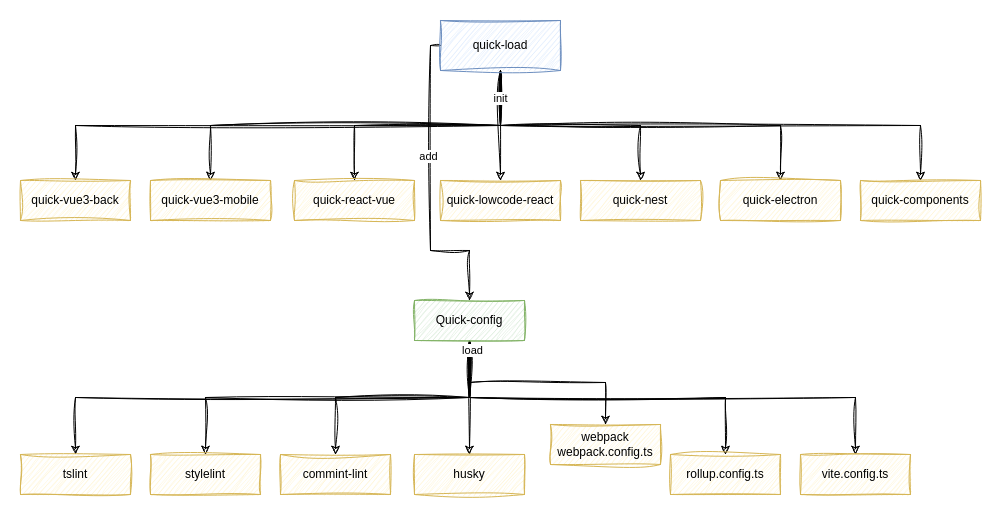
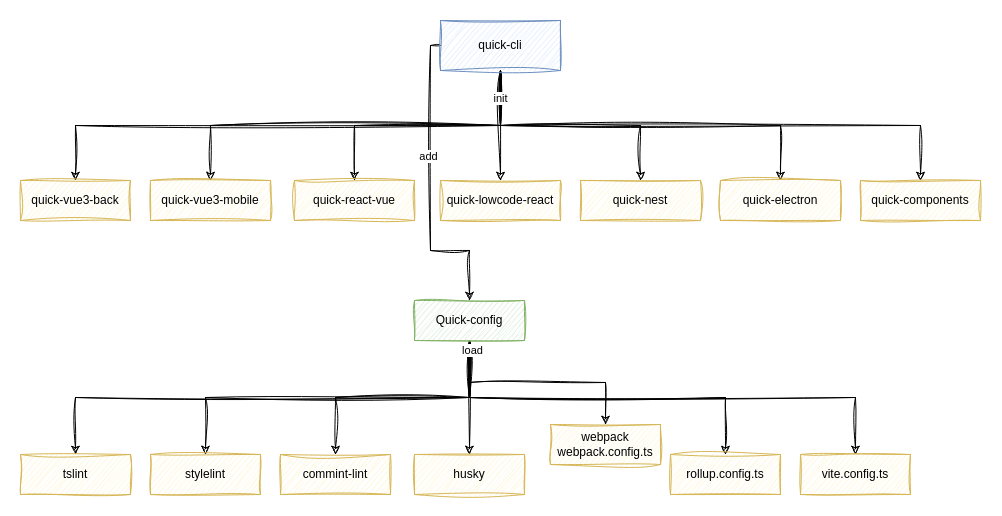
node "quick-load": label "quick-load" -> "quick-cli"
